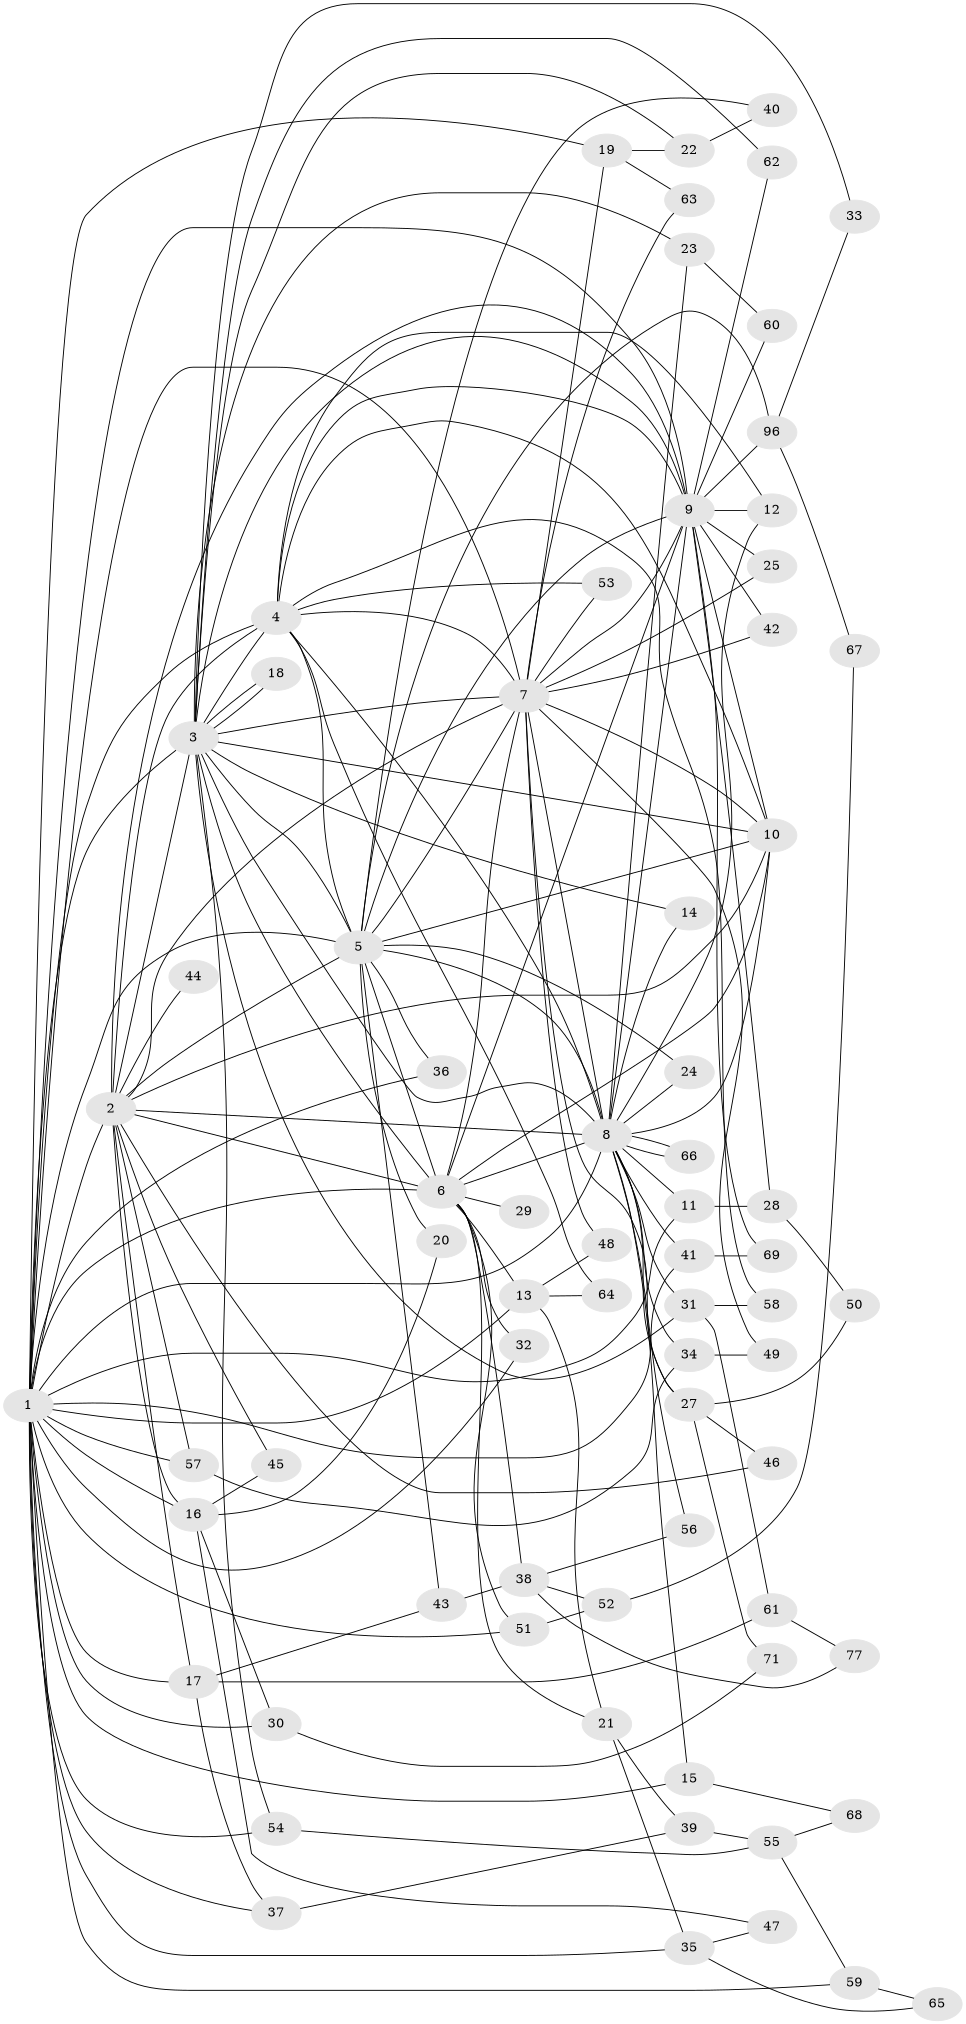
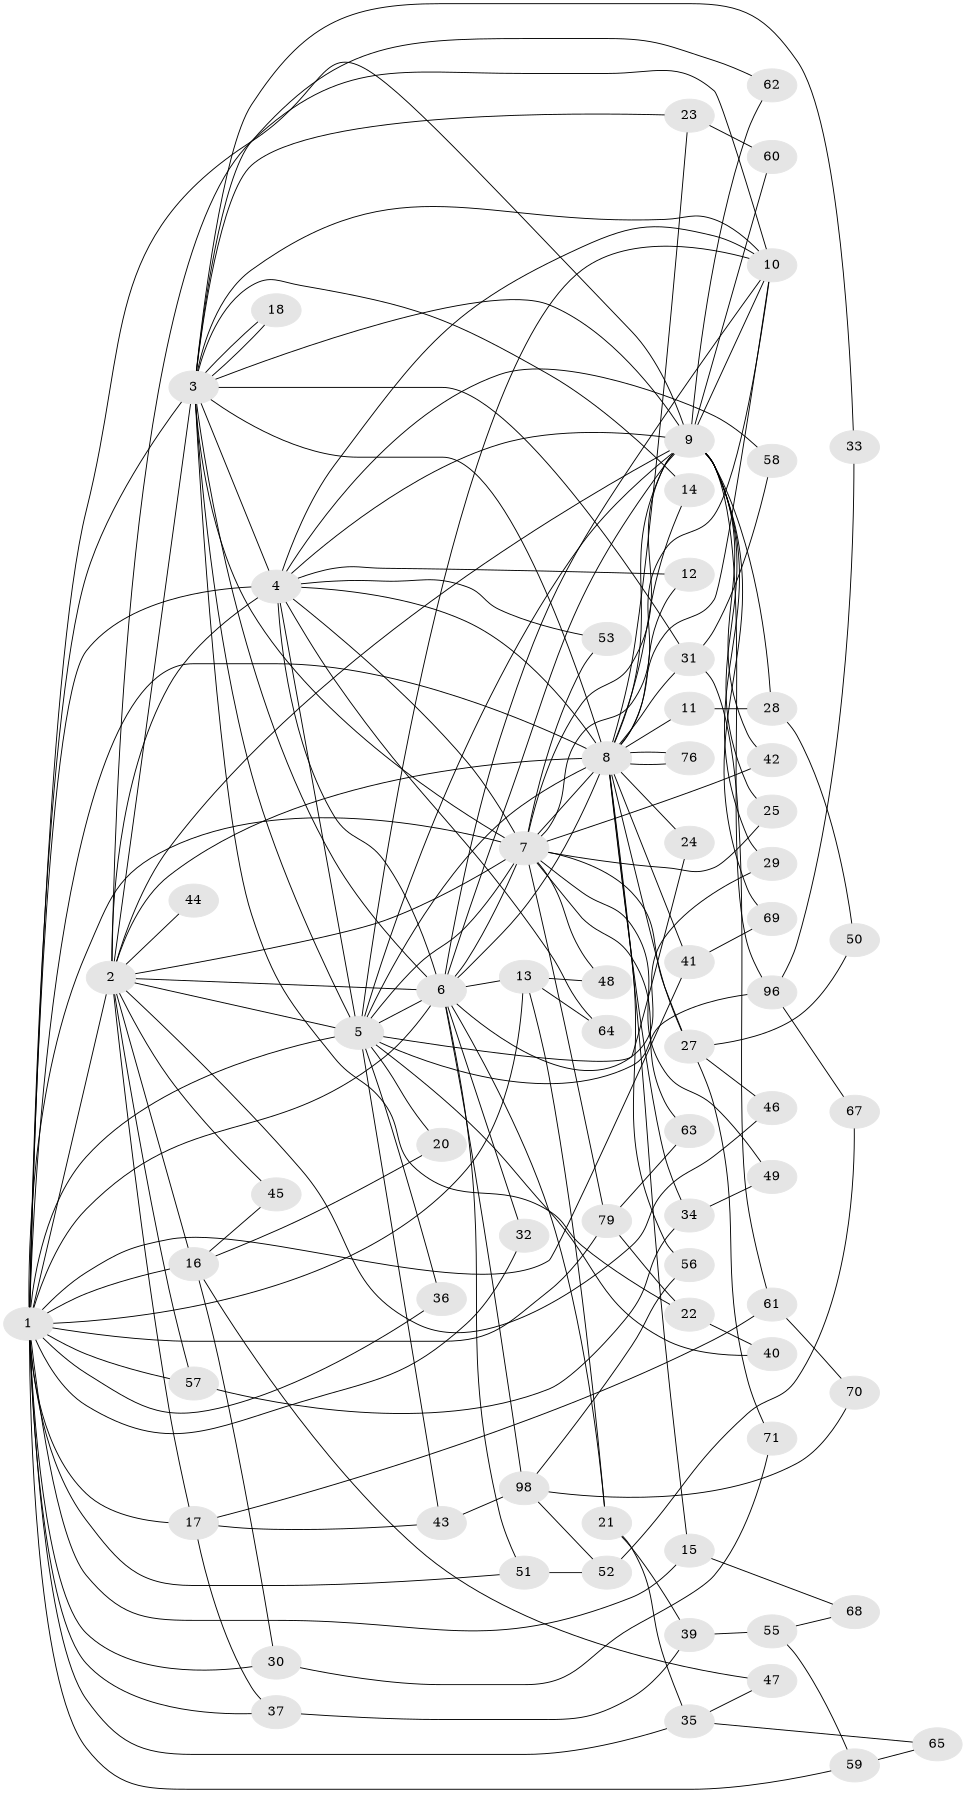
node "19": label "19" -> "79"
edge "9" -- "12": now "9" -- "29"
edge "4" -- "6": added
node "66": label "66" -> "76"
edge "11" -- "1": removed
node "38": label "38" -> "98"
node "77": label "77" -> "70"
node "54": removed
